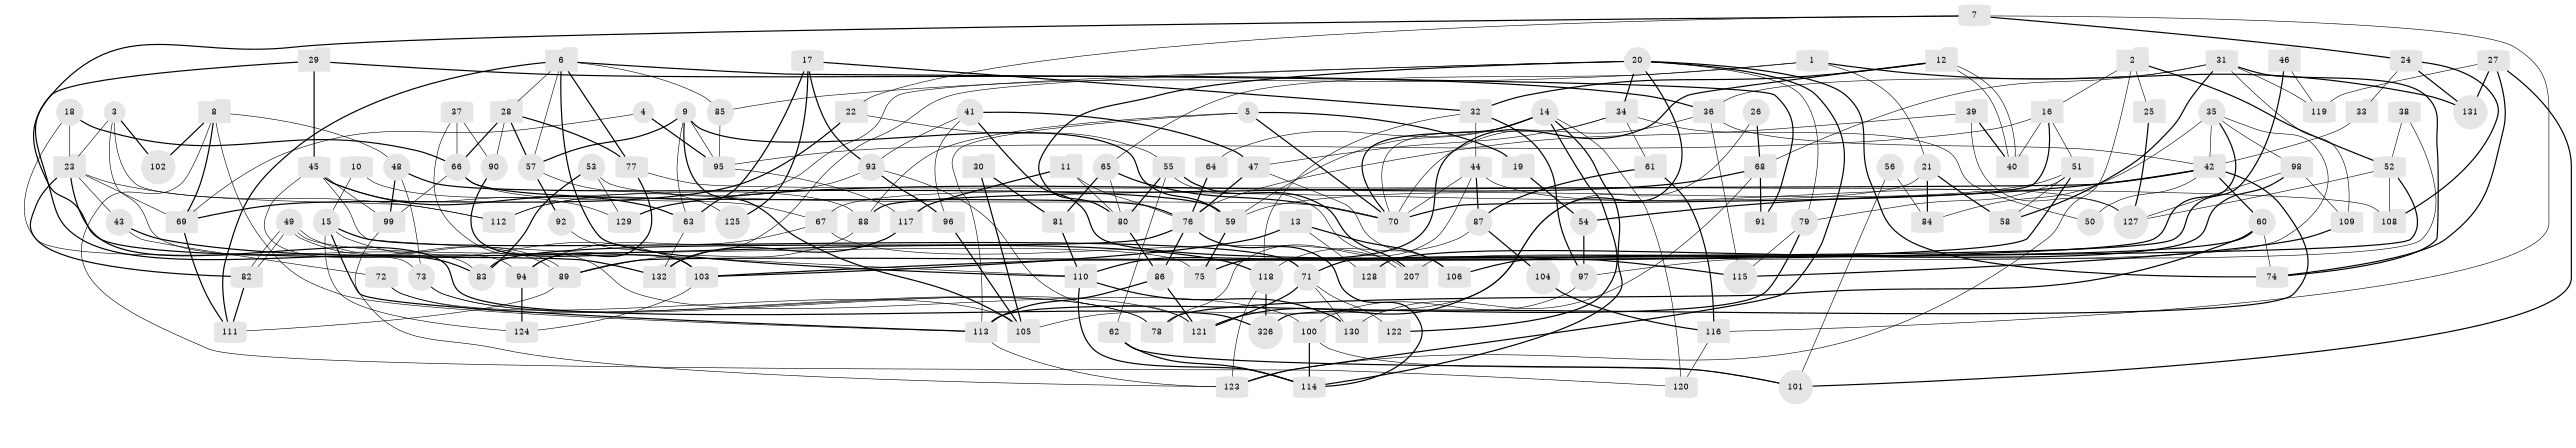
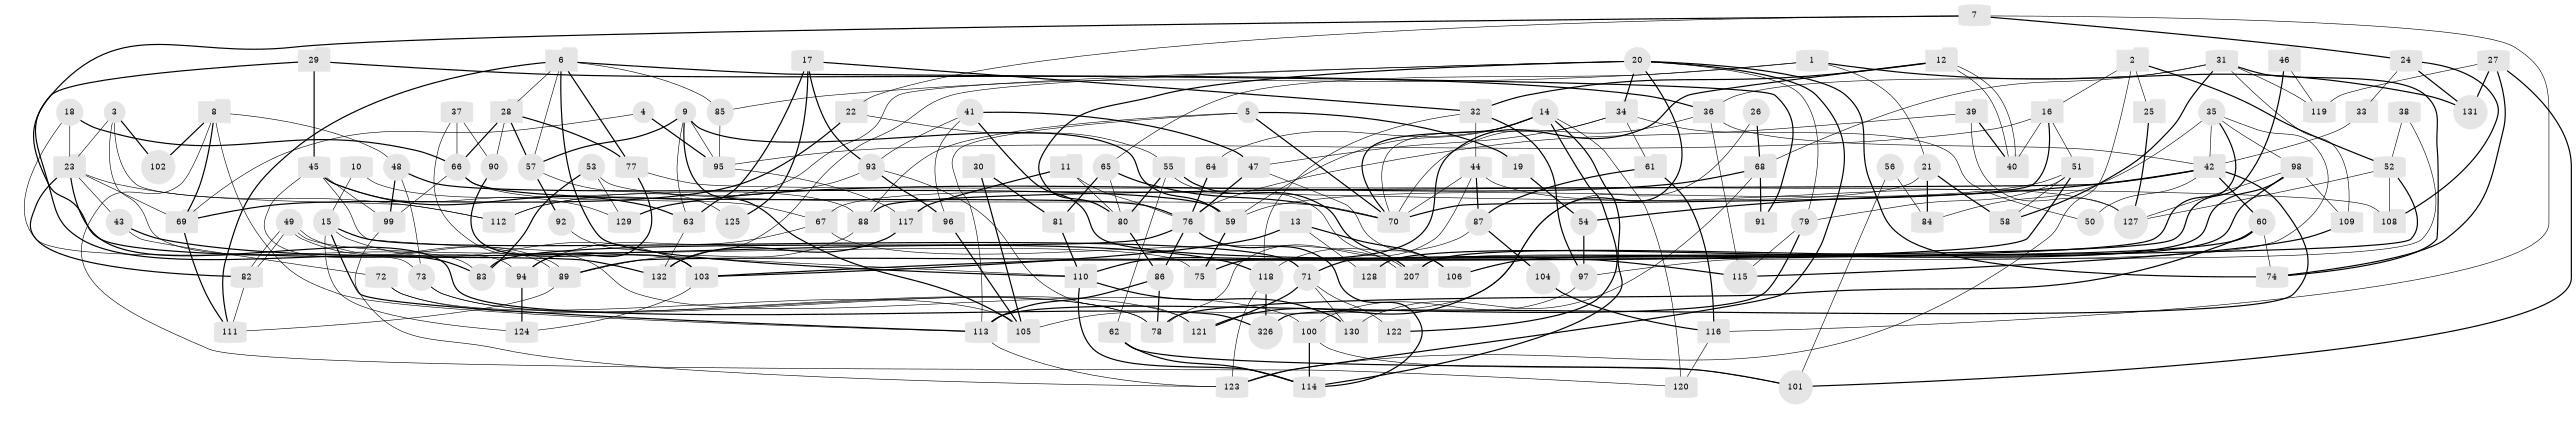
edge "98" -- "207": added
edge "82" -- "111": style bold -> solid
edge "86" -- "121": now "86" -- "78"
